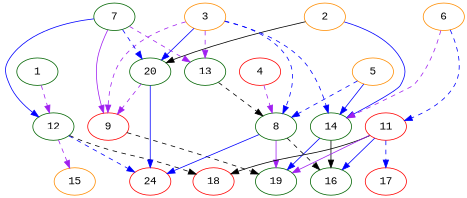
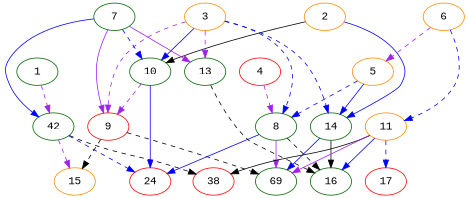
edge "7" -> "13": style dashed -> solid
node "20": label "20" -> "10"
edge "6" -> "14": now "6" -> "5"
edge "13" -> "8": now "13" -> "16"
node "12": label "12" -> "42"
node "11": color red -> darkorange
edge "9" -> "15": added
node "18": label "18" -> "38"
node "19": label "19" -> "69"
